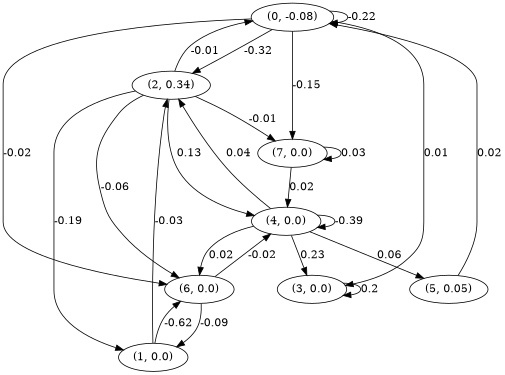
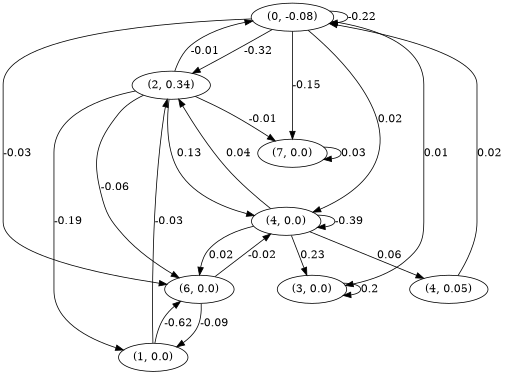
edge "(0, -0.08)" -> "(6, 0.0)": label "-0.02" -> "-0.03"
edge "(7, 0.0)" -> "(4, 0.0)": now "(0, -0.08)" -> "(4, 0.0)"
node "(5, 0.05)": label "(5, 0.05)" -> "(4, 0.05)"
